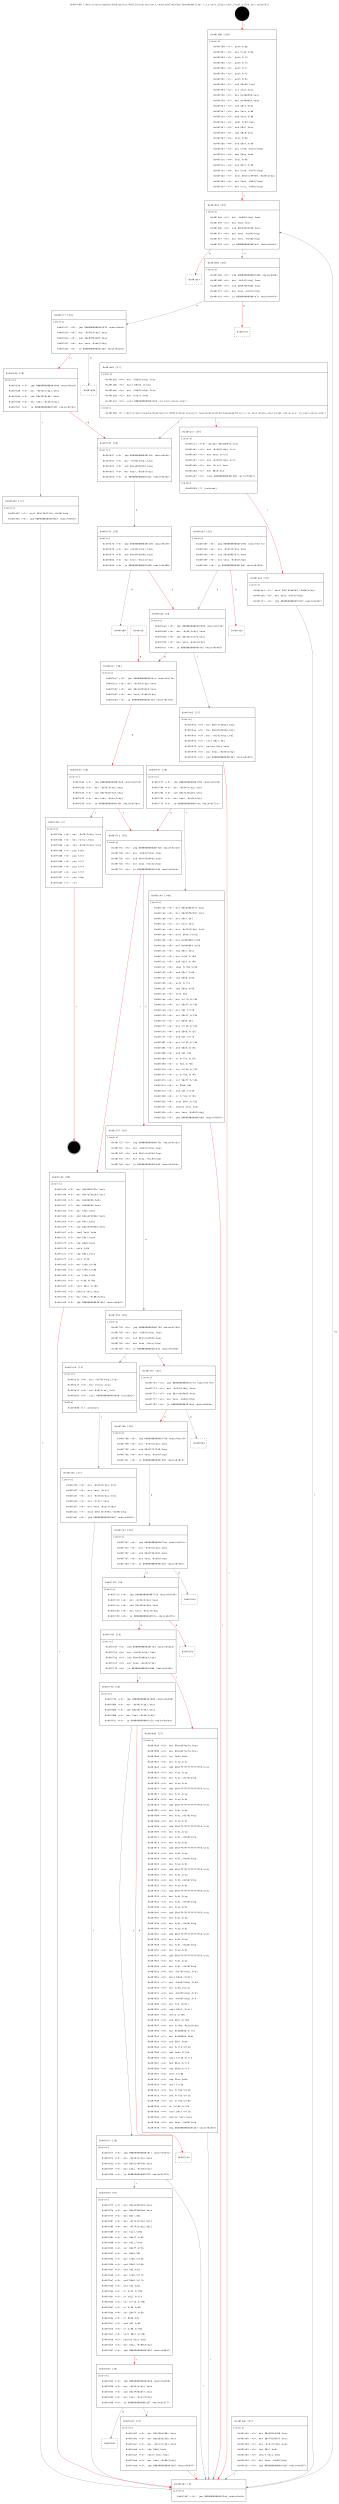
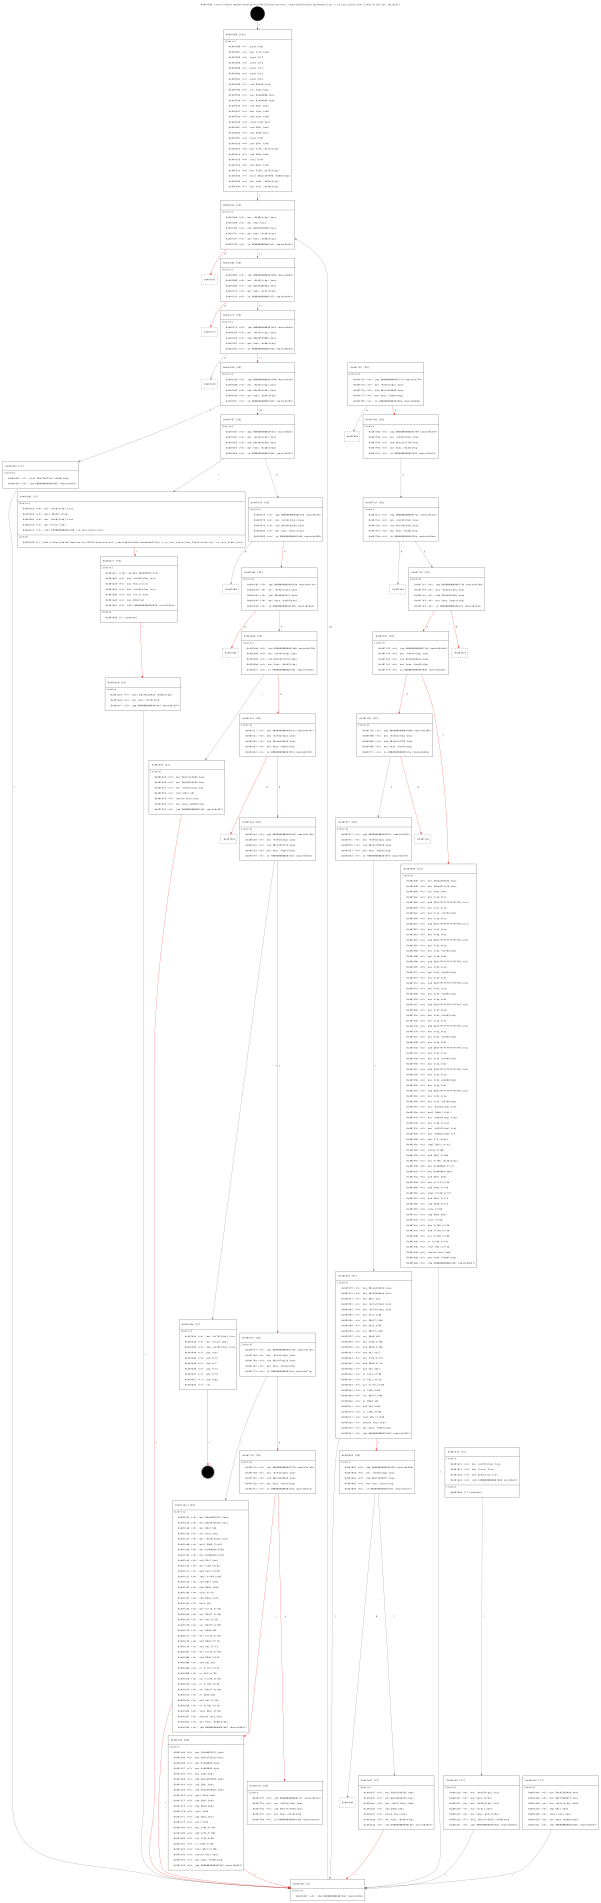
edge "0x401ab2 [21]" -> "0x401657 [28]": reversed
edge "0x401673 [28]" -> "0x4016ab [28]": now "0x401673 [28]" -> "0x40168f [28]"
edge "0x401d53" -> "0x4016c7 [28]": reversed
edge "0x4016e3 [28]" -> "0x40171b [28]": now "0x4016e3 [28]" -> "0x4016ff [28]"
node "0x401753 [28]": removed
edge "0x401817 [28]" -> "0x401db7 [5]": now "0x401875 [97]" -> "0x401db7 [5]"
